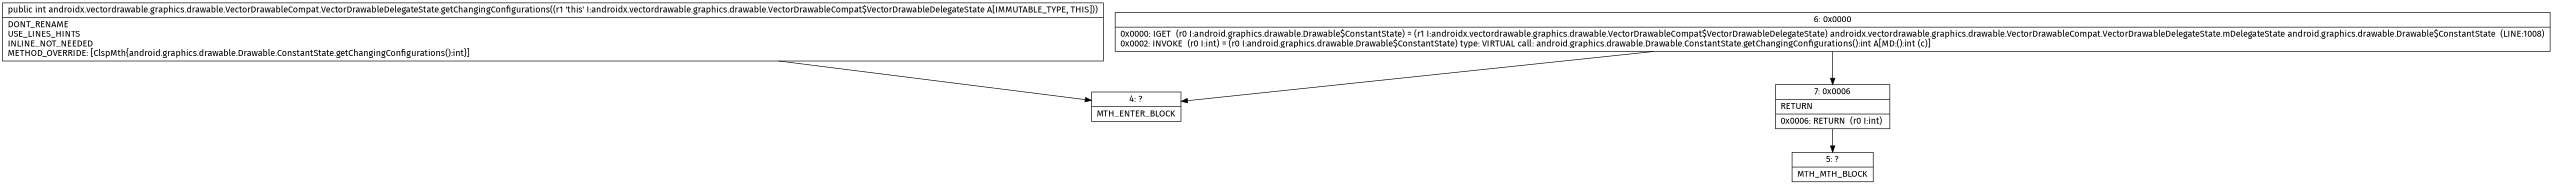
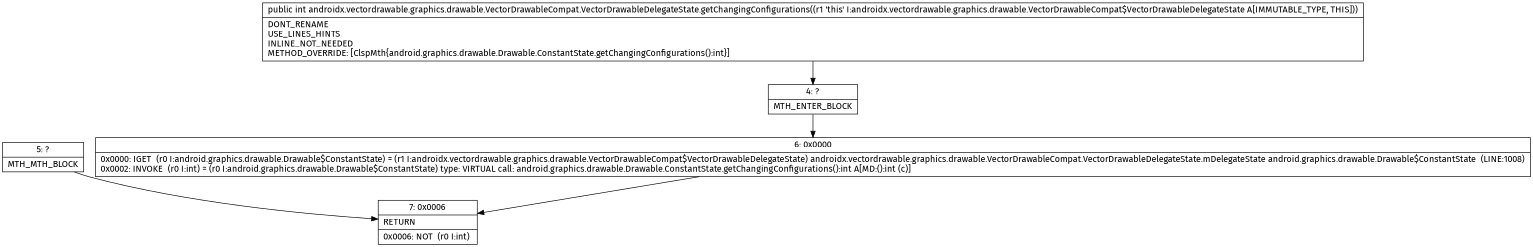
edge "6: 0x0000" -> "4: ?": reversed
node "7: 0x0006": text "0x0006: RETURN  (r0 I:int)" -> "0x0006: NOT  (r0 I:int)"
edge "7: 0x0006" -> "5: ?": reversed
